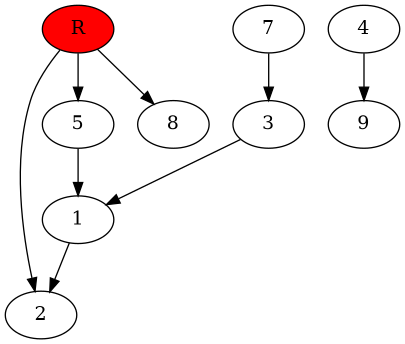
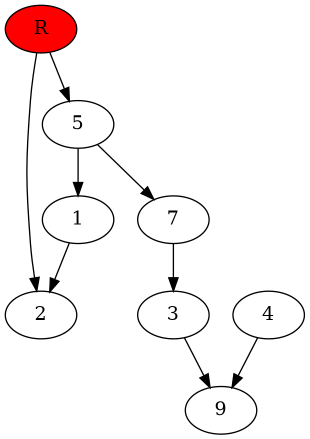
node "8": removed
edge "5" -> "7": added
edge "3" -> "1": now "3" -> "9"
